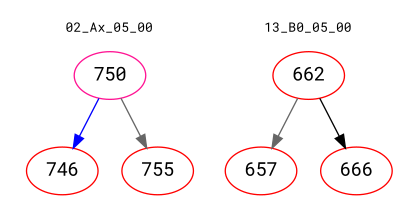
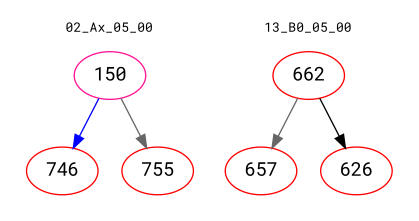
node "750": label "750" -> "150"
node "666": label "666" -> "626"
